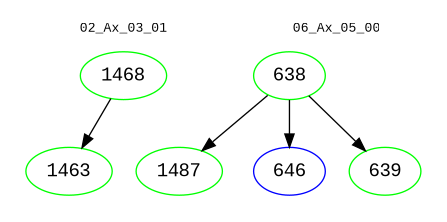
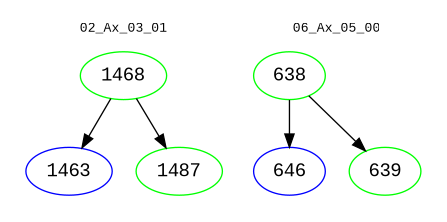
edge "638" -> "1487": now "1468" -> "1487"
node "1463": color green -> blue
